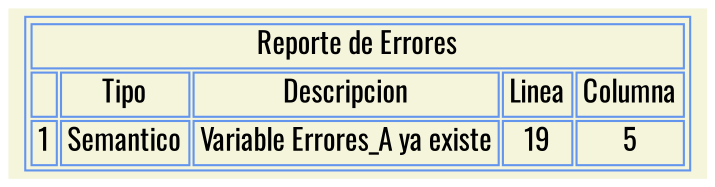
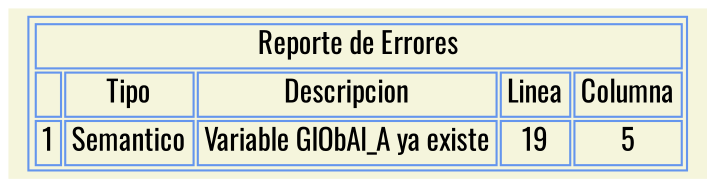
node "Reporte de Errores": text "Variable Errores_A ya existe" -> "Variable GlObAl_A ya existe"
